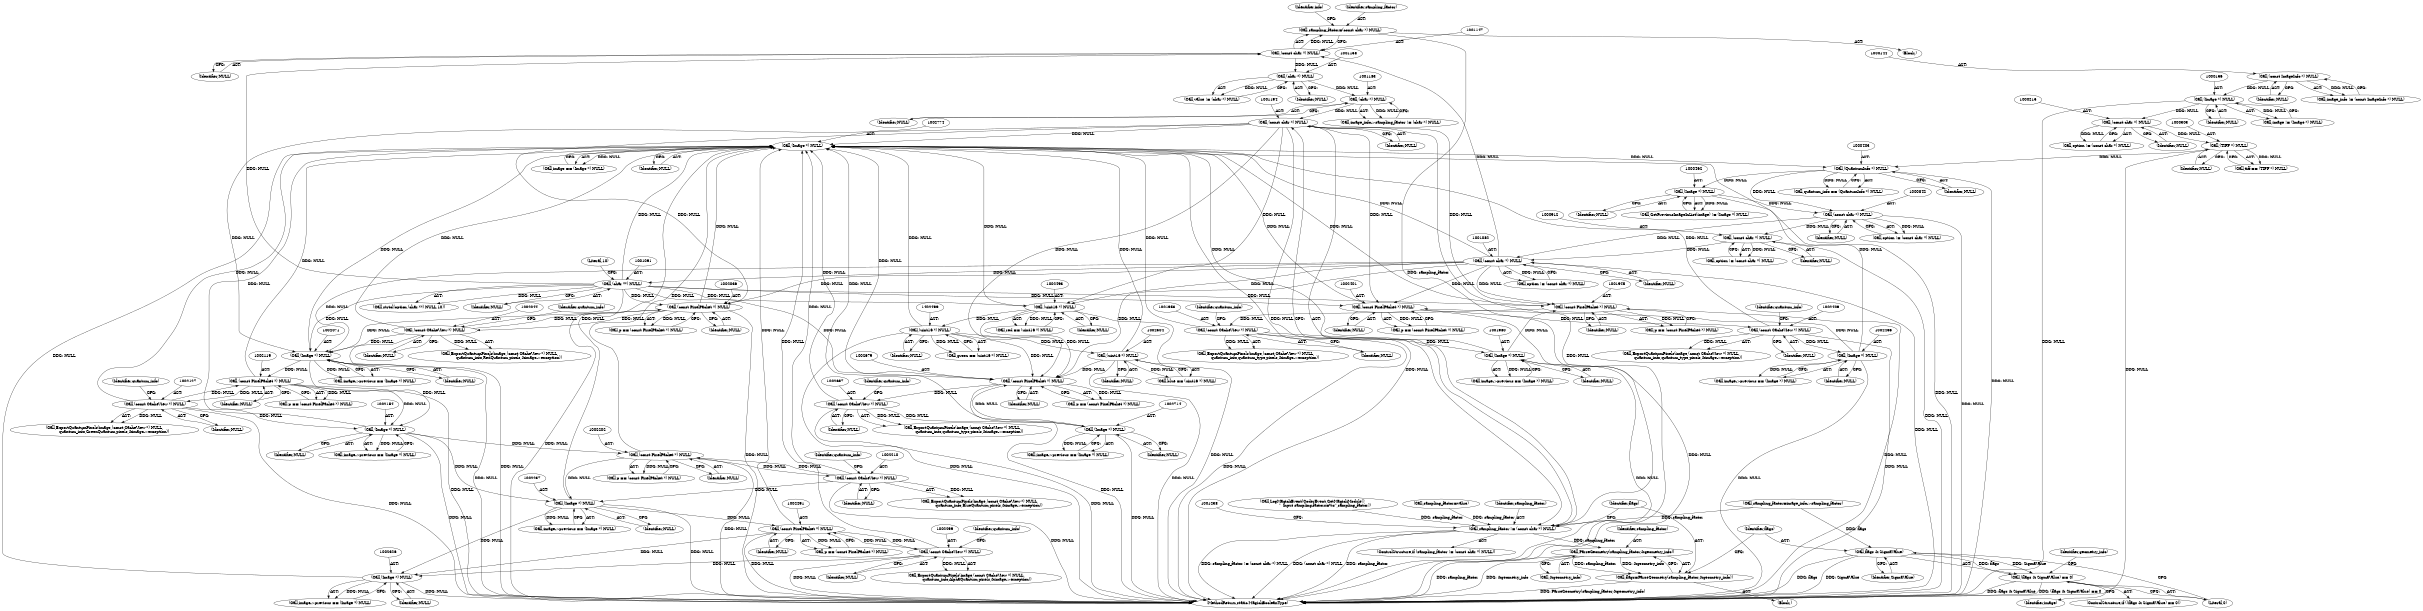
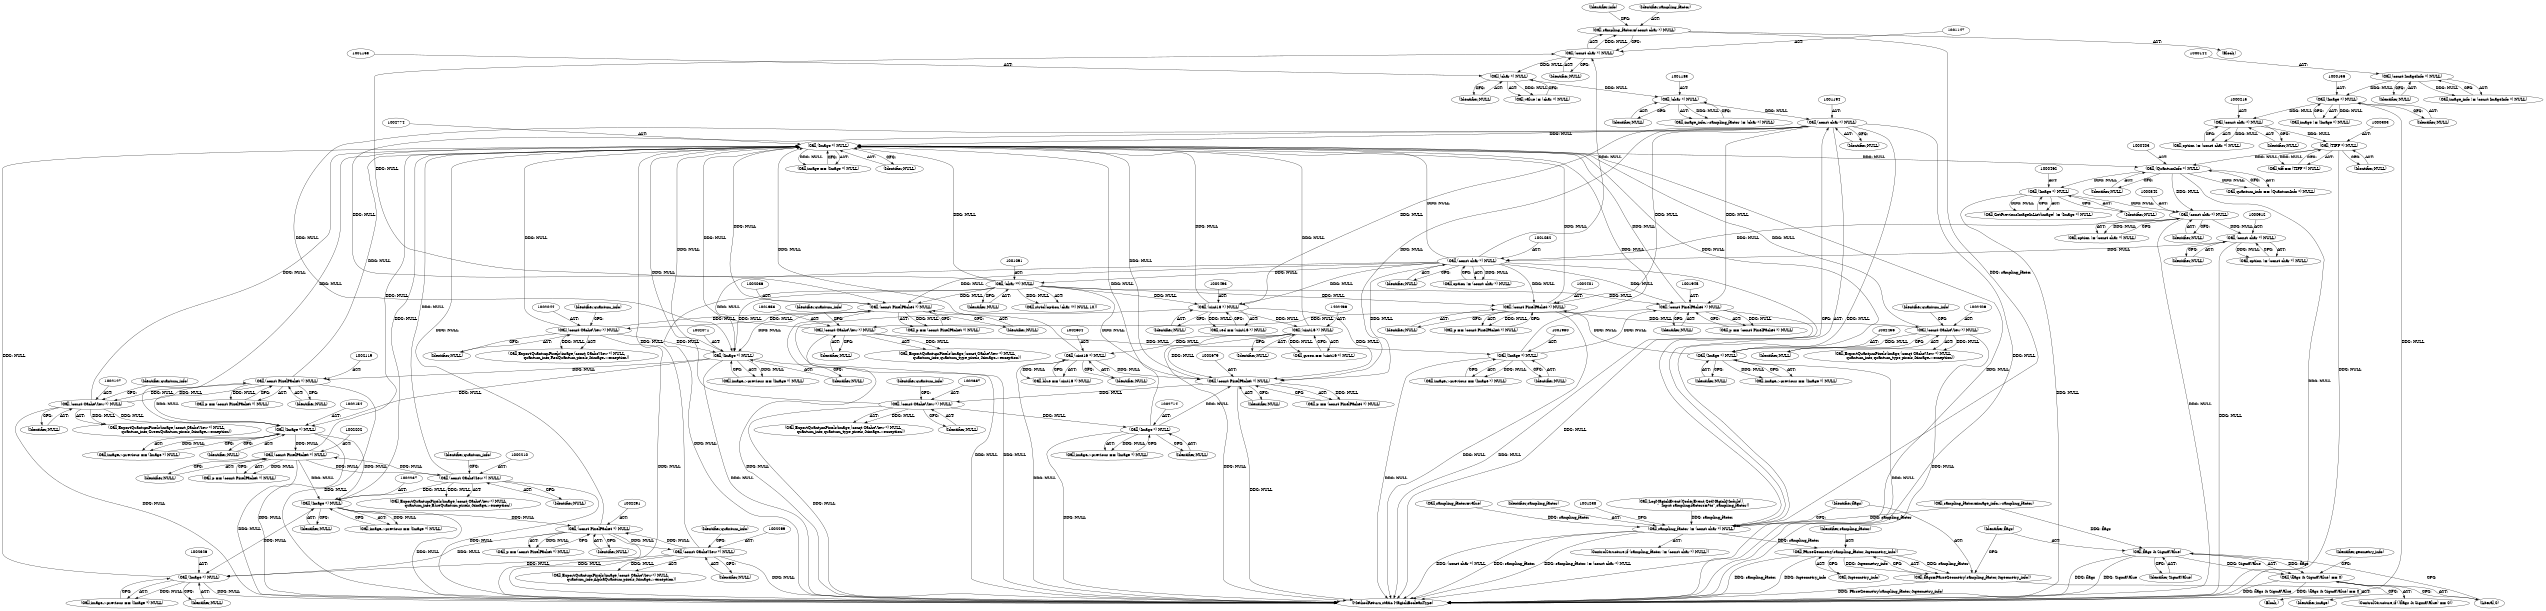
node "(Literal,10)": removed
